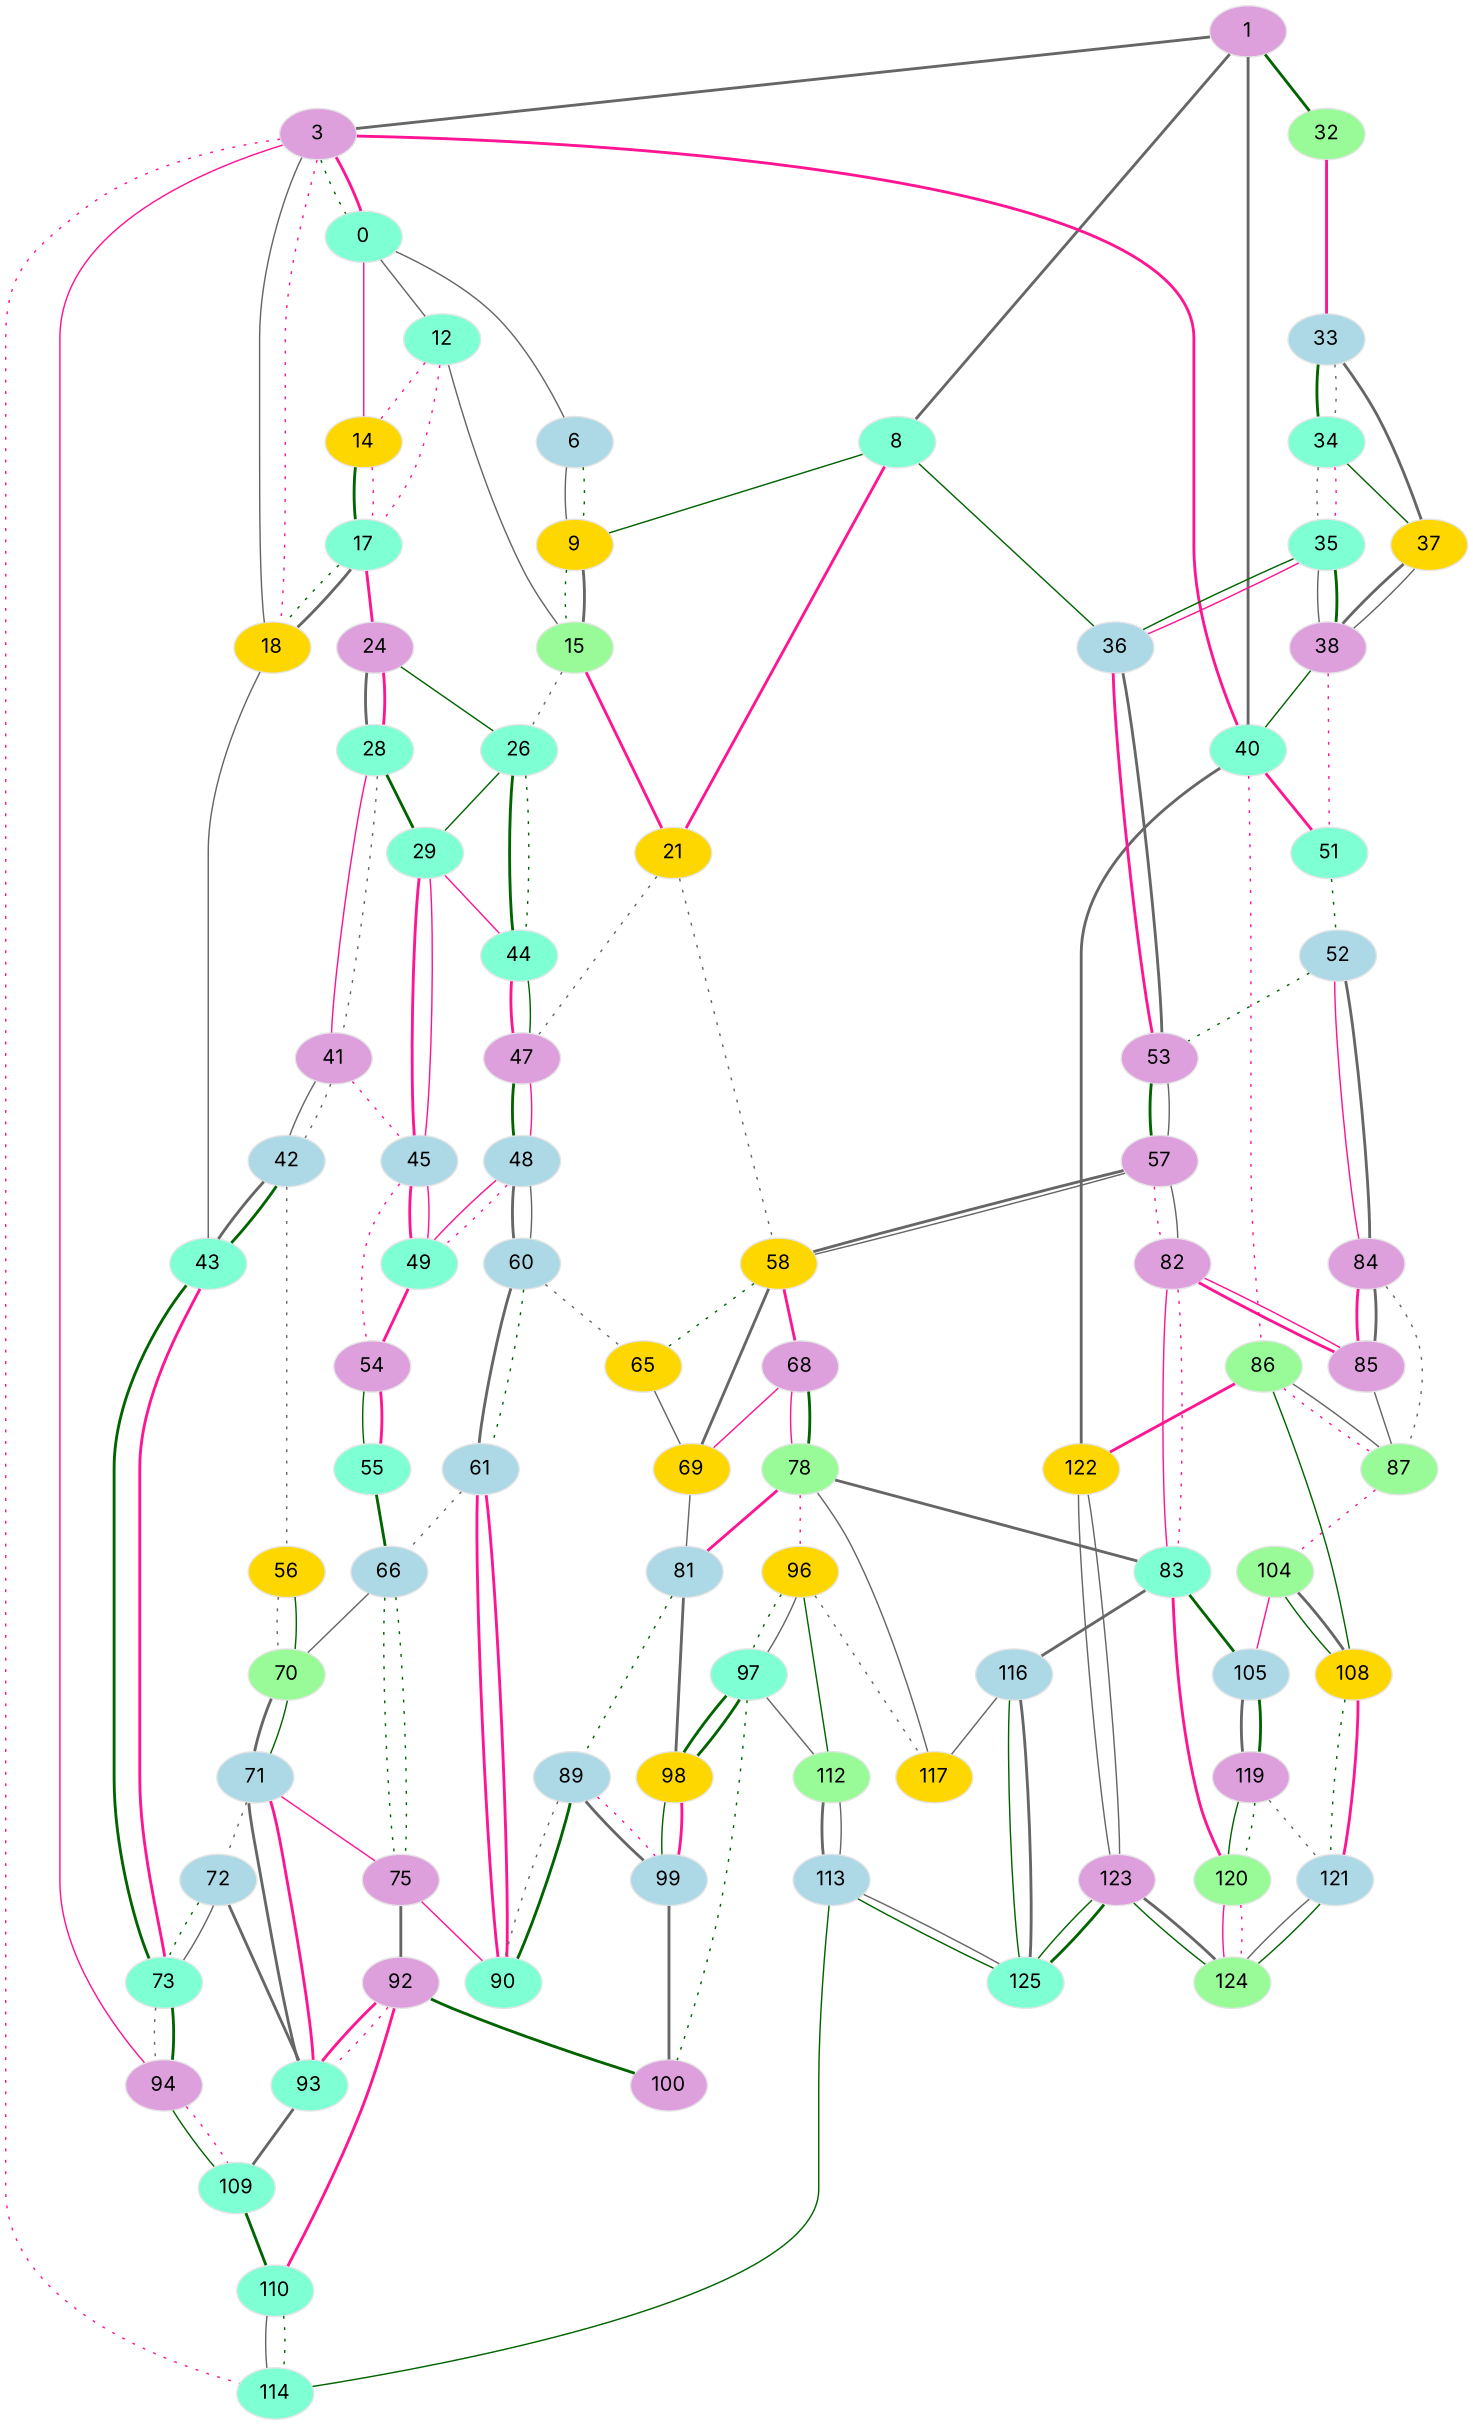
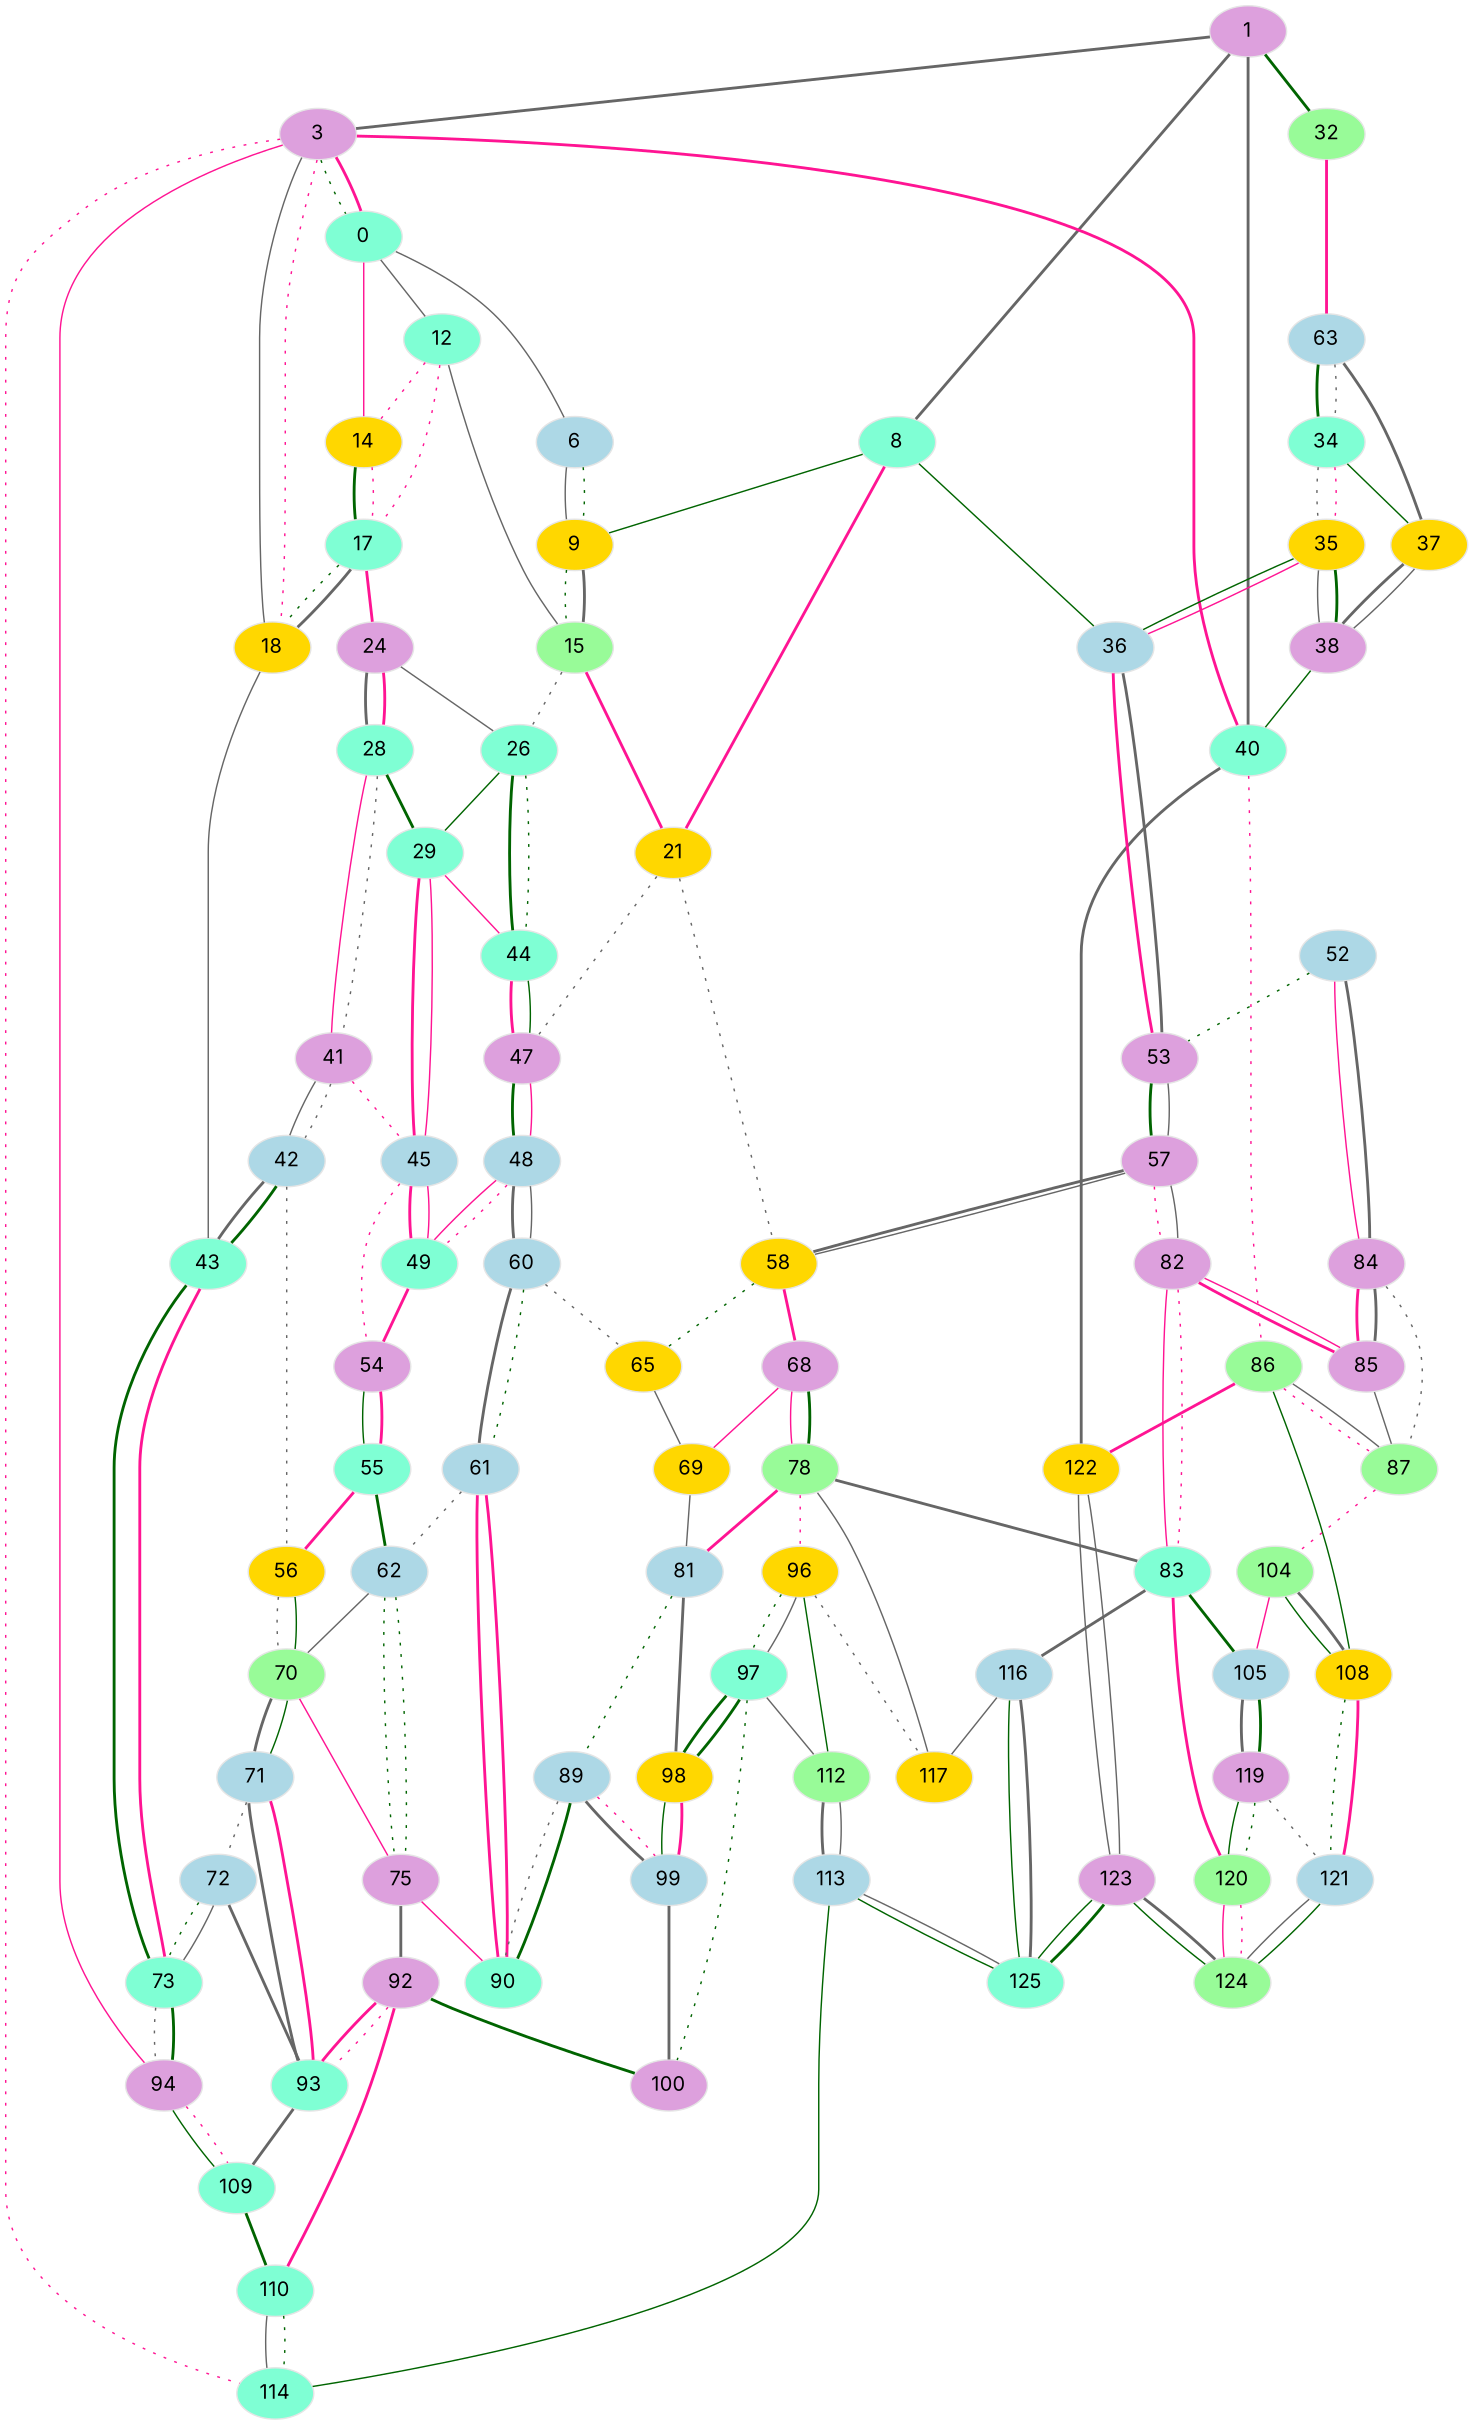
node "33": label "33" -> "63"
node "35": fillcolor aquamarine -> gold
edge "24" -- "26": color darkgreen -> gray40
node "51": removed
edge "58" -- "69": removed
edge "55" -- "56": added
node "66": label "66" -> "62"
edge "71" -- "75": now "70" -- "75"
